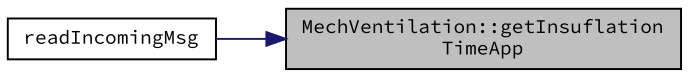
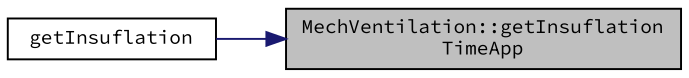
node "readIncomingMsg": label "readIncomingMsg" -> "getInsuflation"
